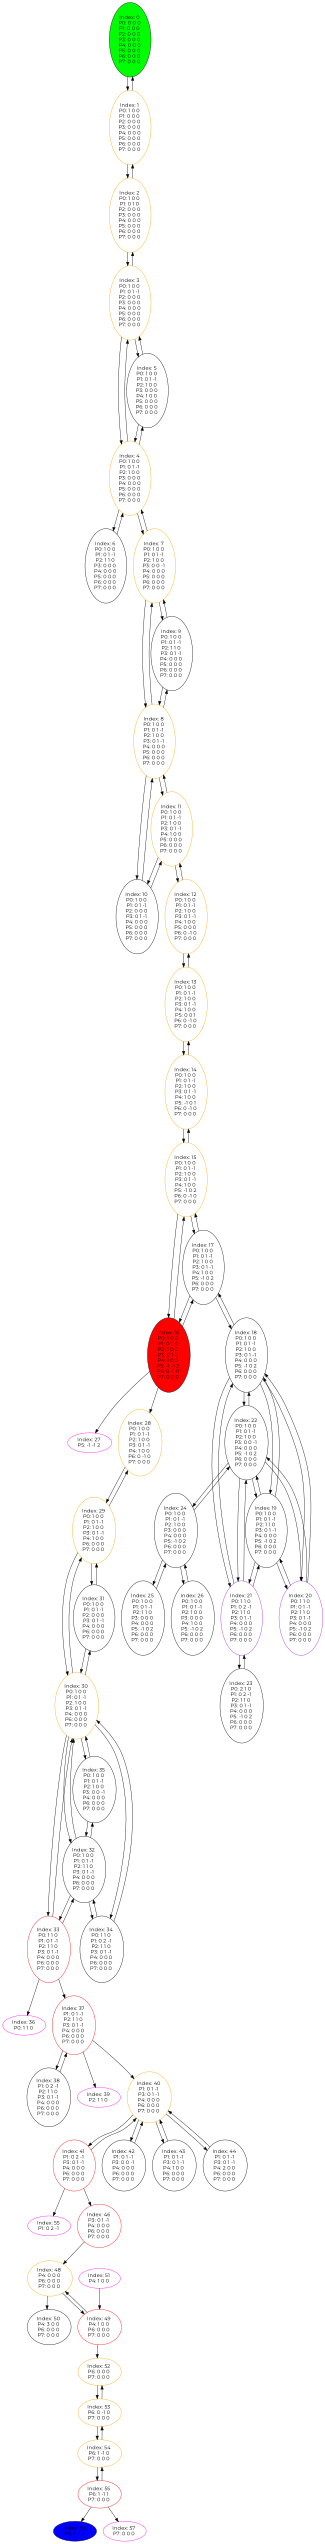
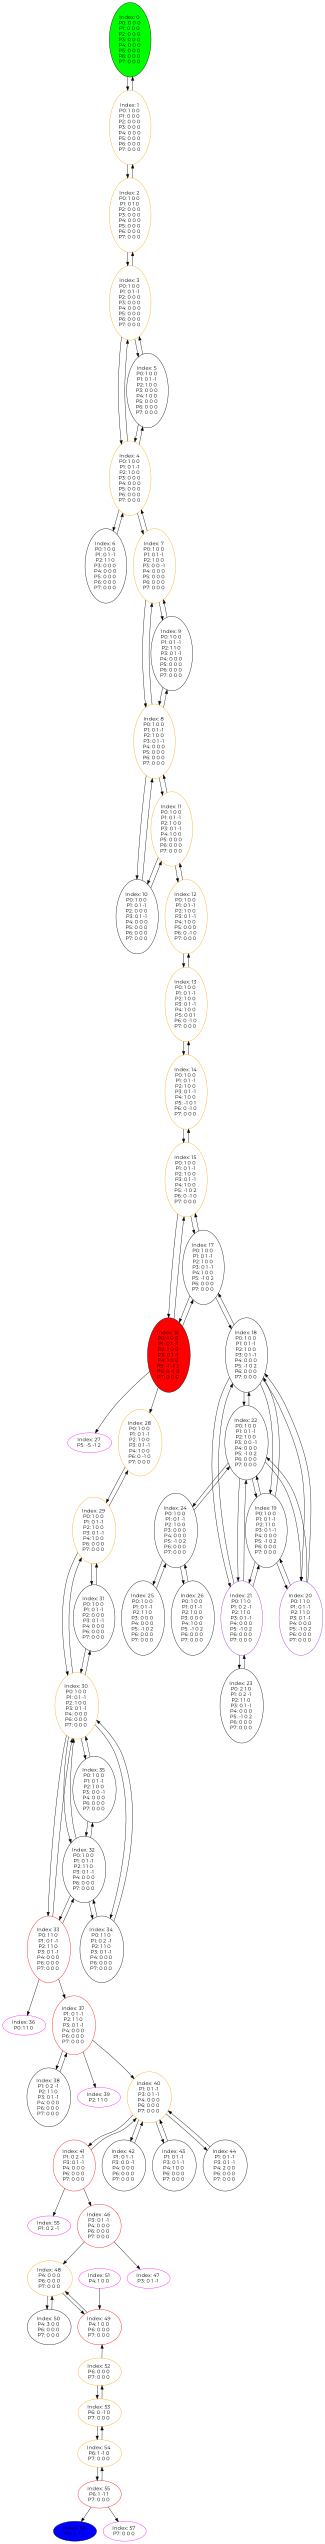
node "Index: 27 P5: -1 -1 2": label "Index: 27 P5: -1 -1 2" -> "Index: 27 P5: -5 -1 2"
node "Index: 47 P3: 0 1 -1": added
edge "Index: 50 P4: 3 0 0 P6: 0 0 0 P7: 0 0 0" -> "Index: 48 P4: 0 0 0 P6: 0 0 0 P7: 0 0 0": added
edge "Index: 49 P4: 1 0 0 P6: 0 0 0 P7: 0 0 0" -> "Index: 52 P6: 0 0 0 P7: 0 0 0": reversed
